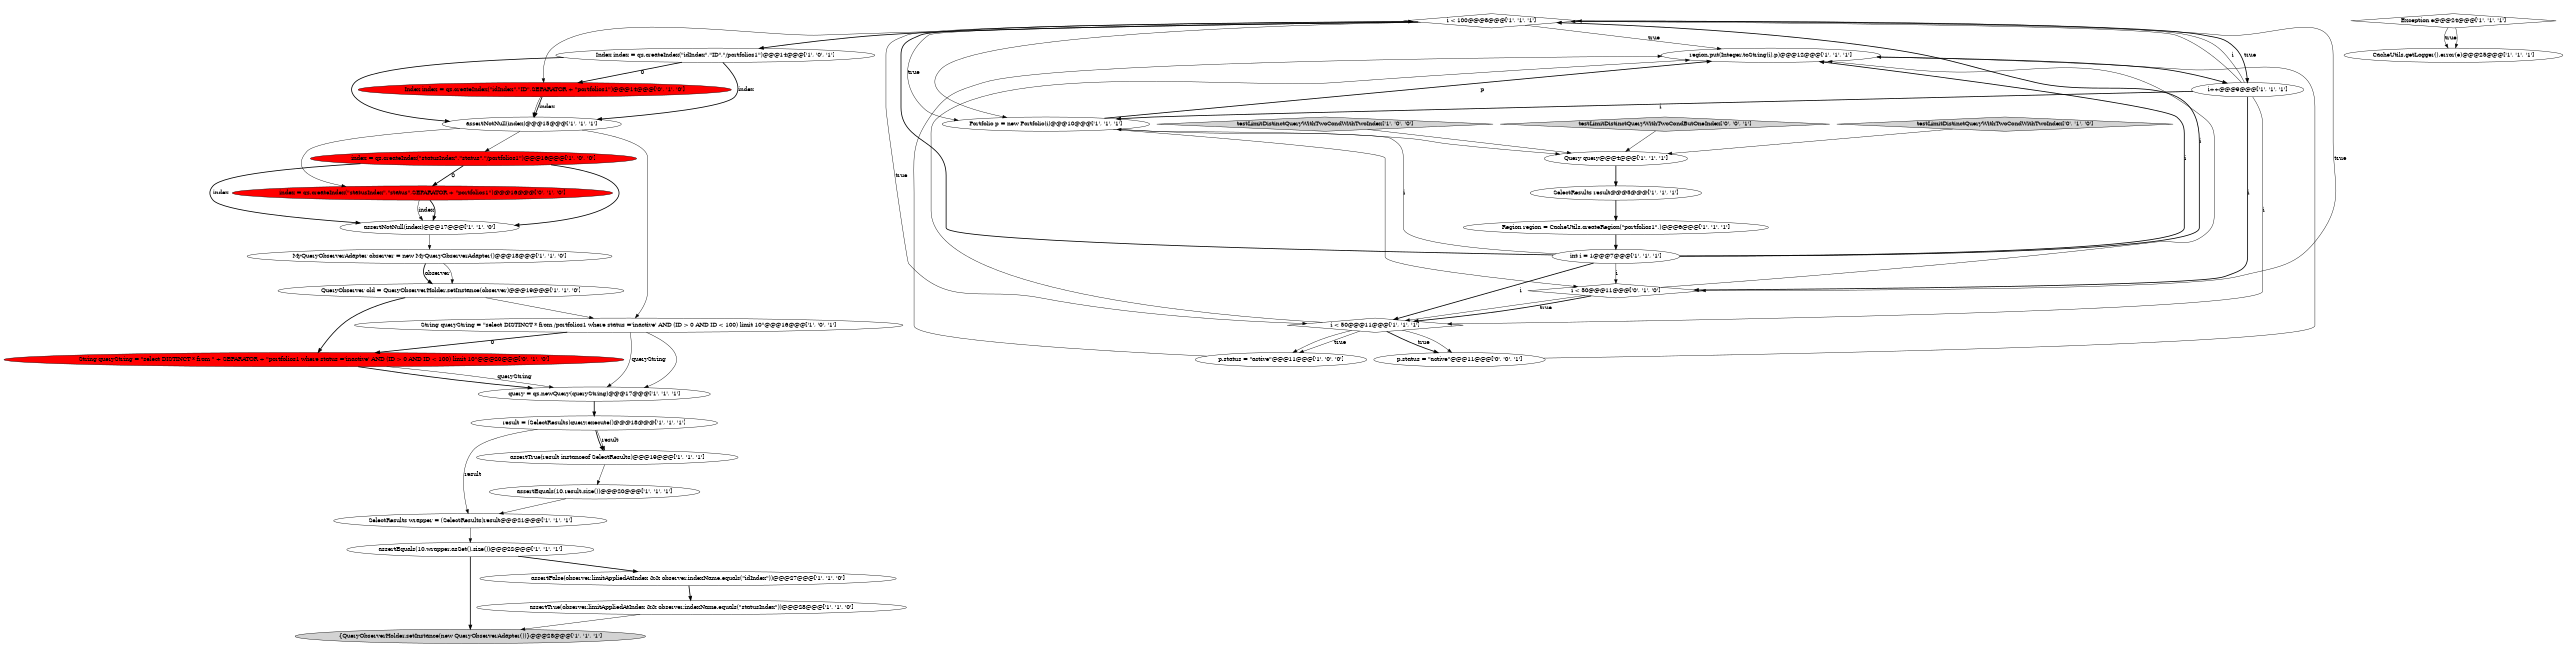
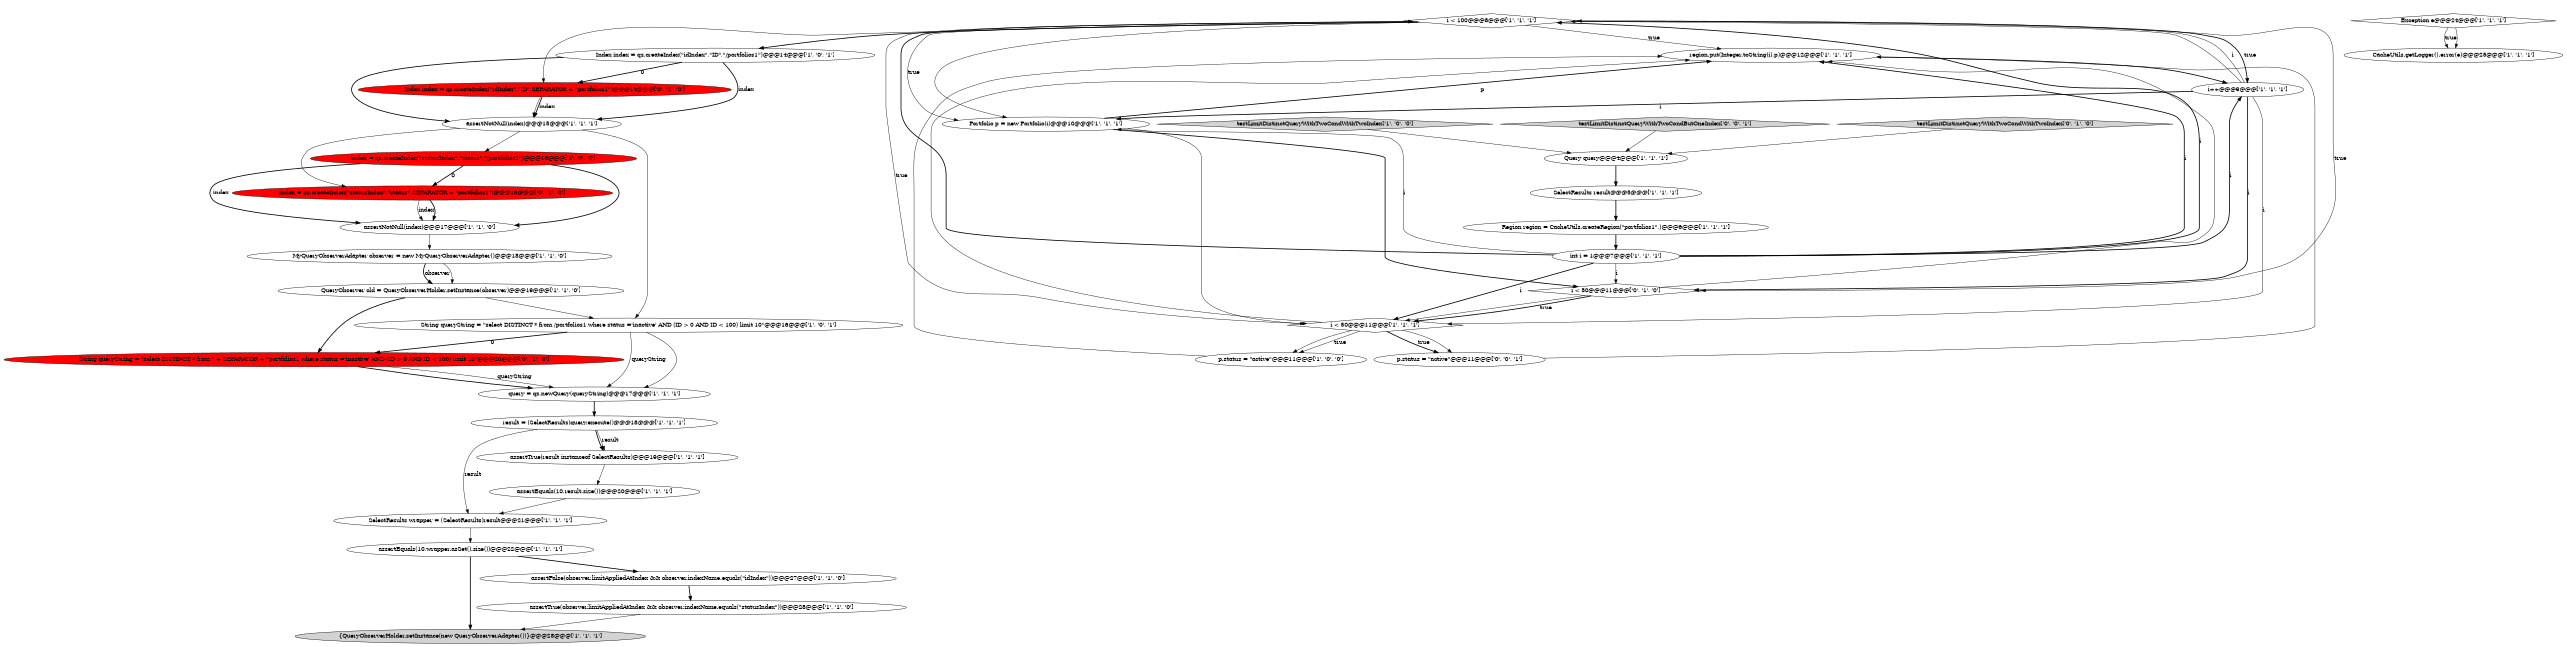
edge "Portfolio p = new Portfolio(i)@@@10@@@['1', '1', '1']" -> "Query query@@@4@@@['1', '1', '1']": now "Portfolio p = new Portfolio(i)@@@10@@@['1', '1', '1']" -> "i < 50@@@11@@@['1', '1', '1']"
edge "Portfolio p = new Portfolio(i)@@@10@@@['1', '1', '1']" -> "i < 50@@@11@@@['0', '1', '0']": style solid -> bold
edge "int i = 1@@@7@@@['1', '1', '1']" -> "i++@@@9@@@['1', '1', '1']": added, label "i"
